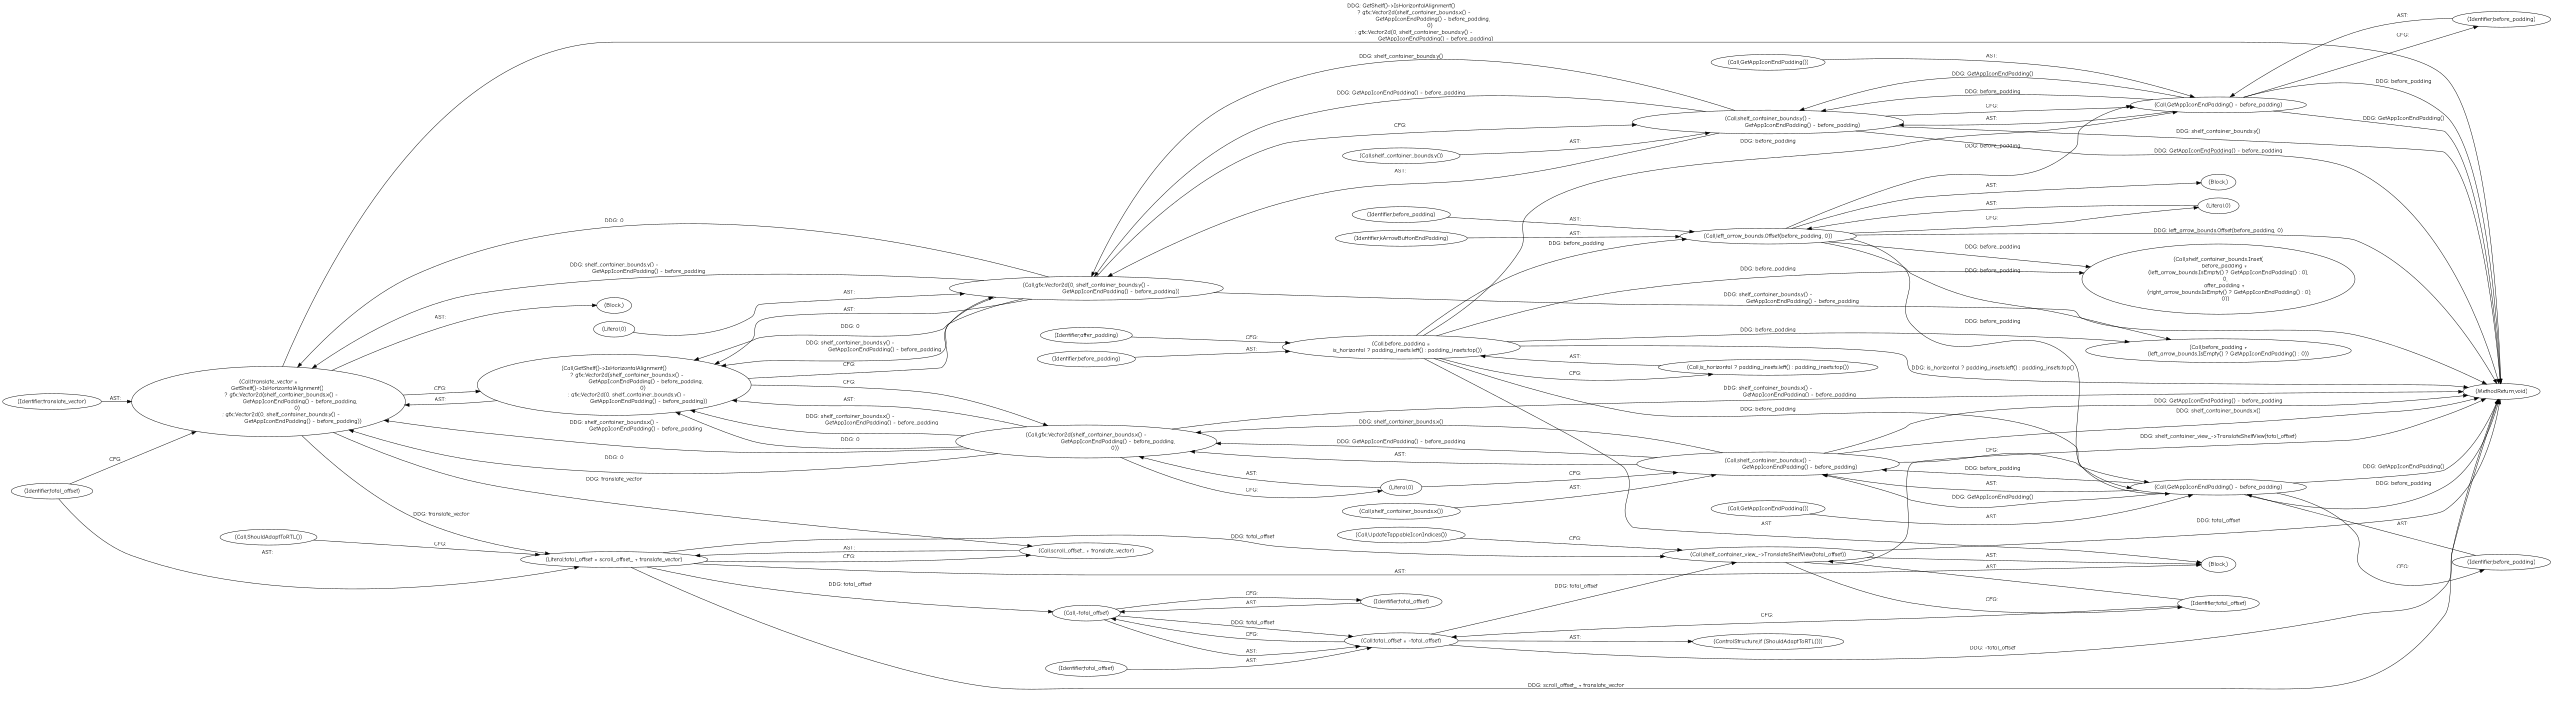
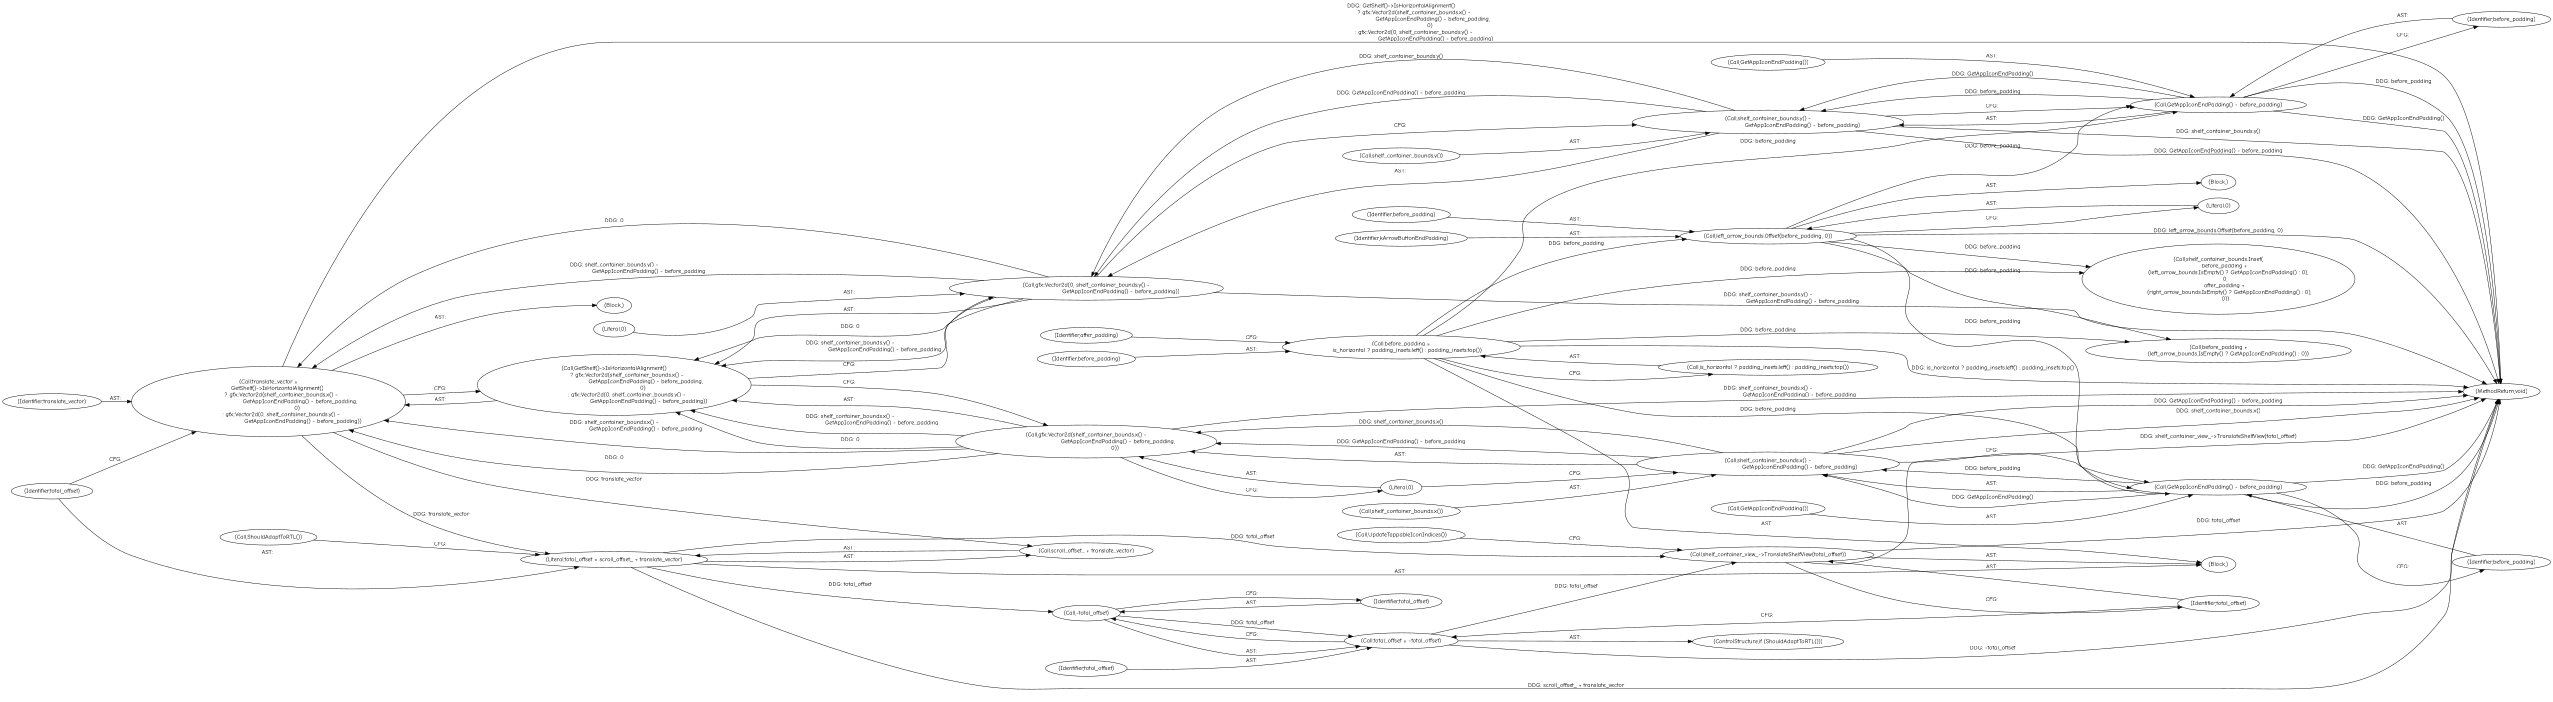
edge "(Literal,total_offset = scroll_offset_ + translate_vector)" -> "(Call,scroll_offset_ + translate_vector)": label "CFG: " -> "AST: "
